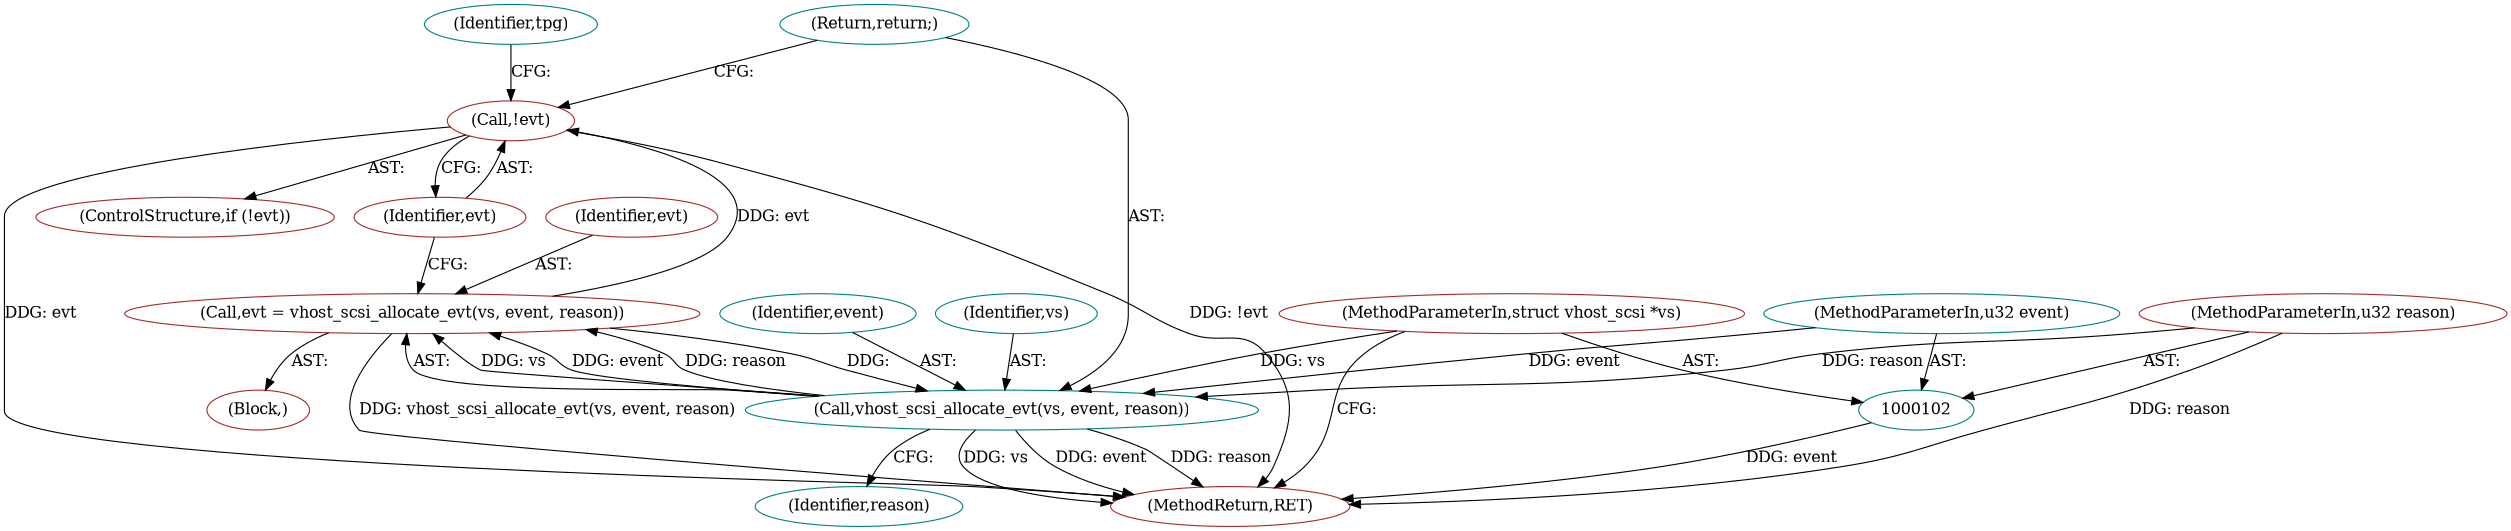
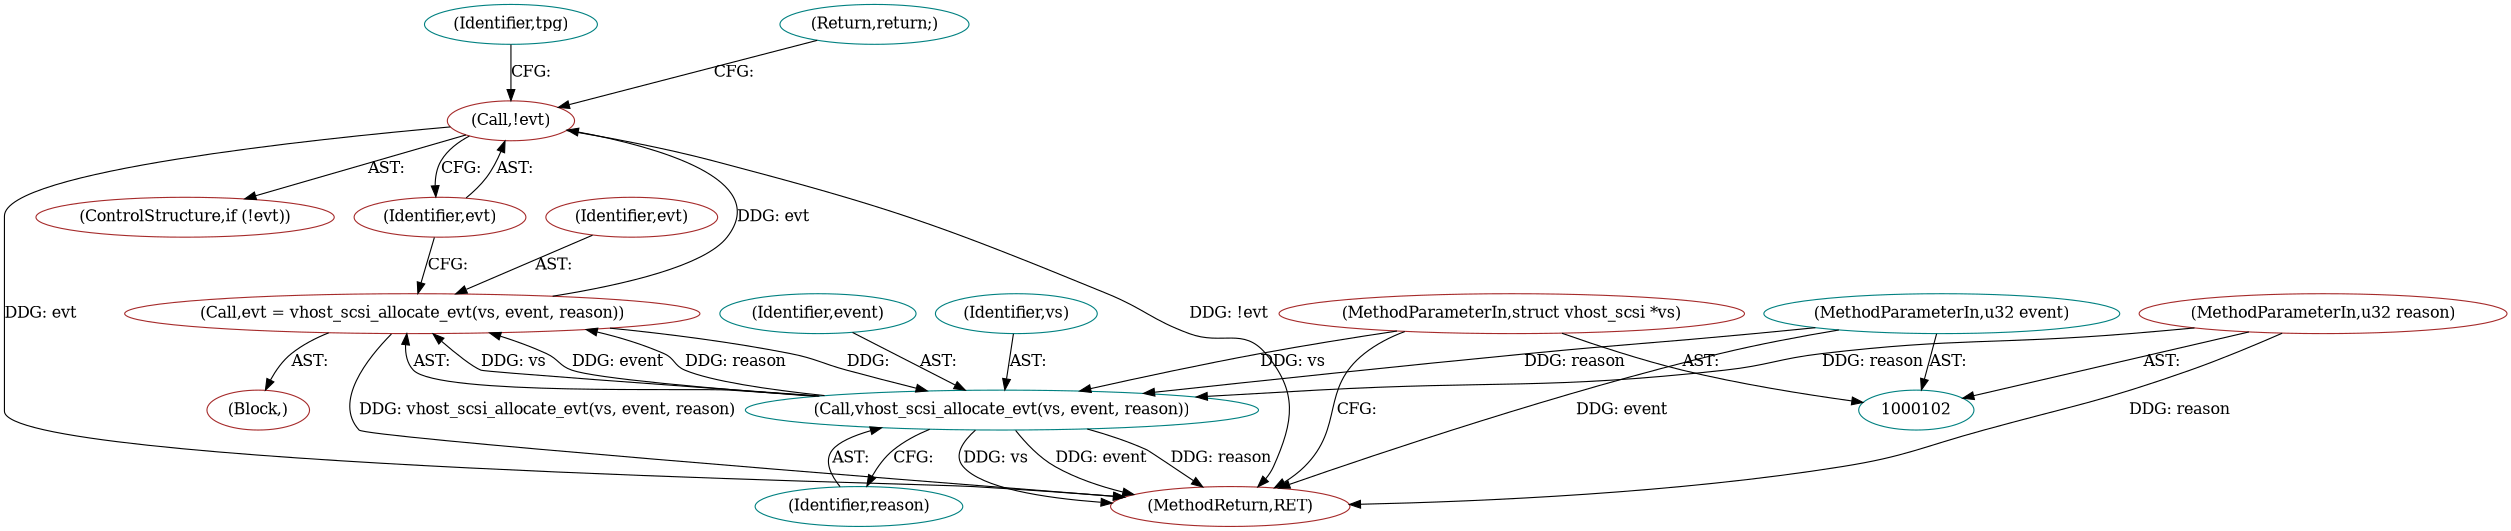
edge "(Return,return;)" -> "(Call,vhost_scsi_allocate_evt(vs, event, reason))": now "(Identifier,reason)" -> "(Call,vhost_scsi_allocate_evt(vs, event, reason))"
edge "(MethodParameterIn,u32 event)" -> "(Call,vhost_scsi_allocate_evt(vs, event, reason))": label "DDG: event" -> "DDG: reason"
edge "1000102" -> "(MethodReturn,RET)": now "(MethodParameterIn,u32 event)" -> "(MethodReturn,RET)"
